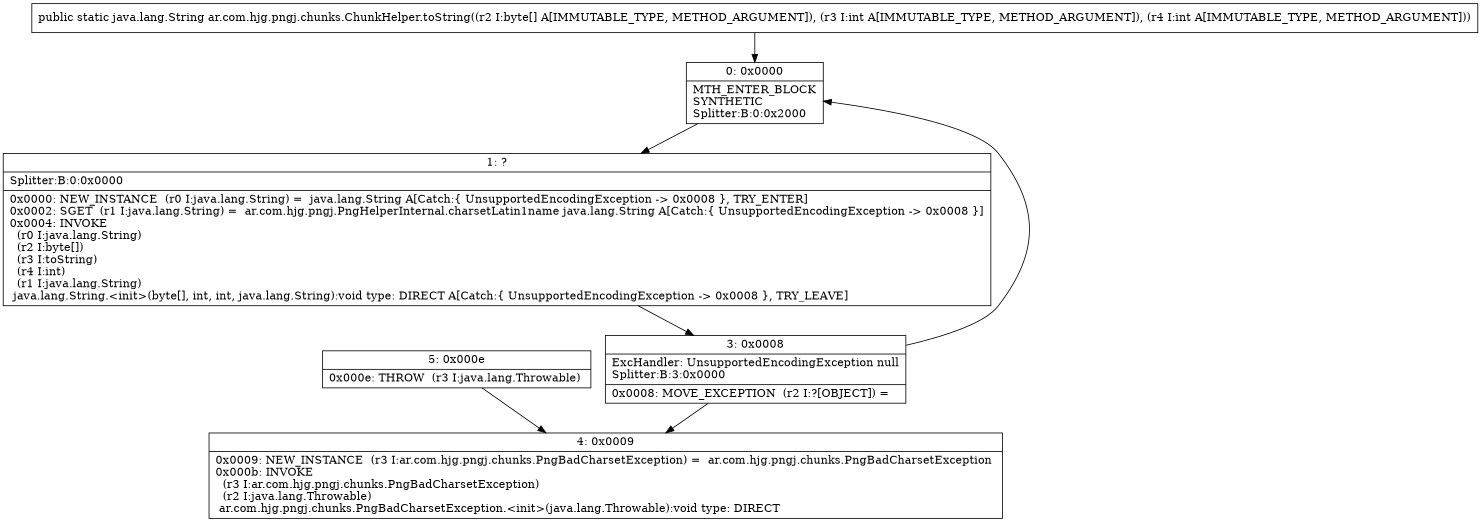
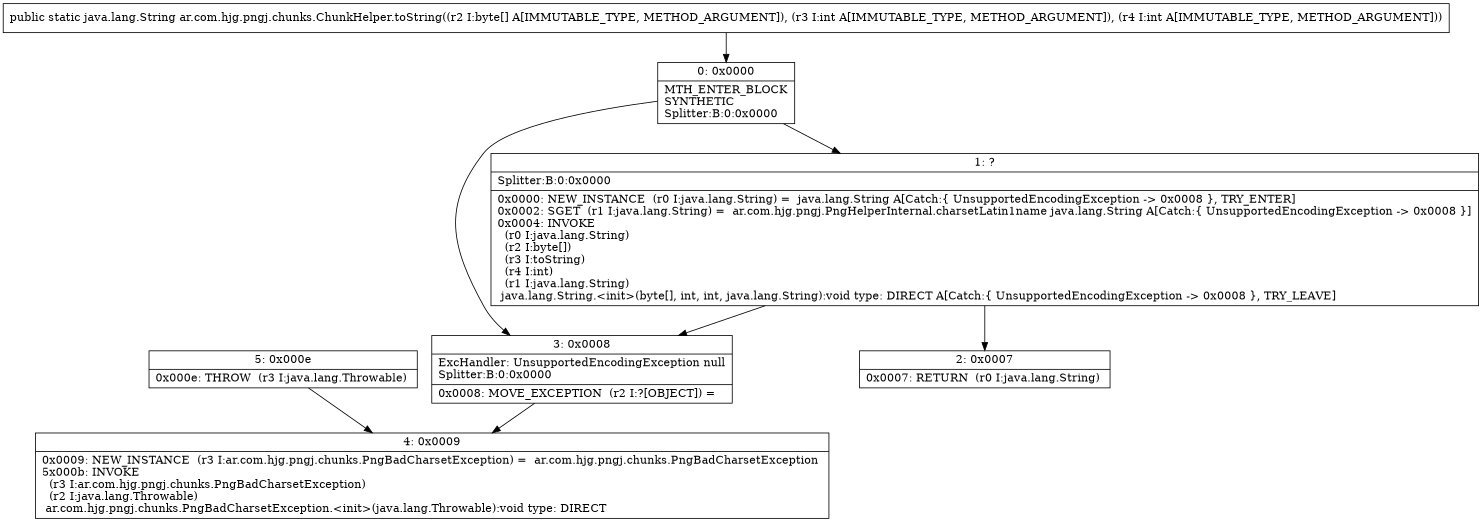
node "0: 0x0000": text "Splitter:B:0:0x2000" -> "Splitter:B:0:0x0000"
edge "3: 0x0008" -> "0: 0x0000": reversed
node "2: 0x0007": added
node "3: 0x0008": text "Splitter:B:3:0x0000" -> "Splitter:B:0:0x0000"
node "4: 0x0009": text "0x000b: INVOKE" -> "5x000b: INVOKE"
